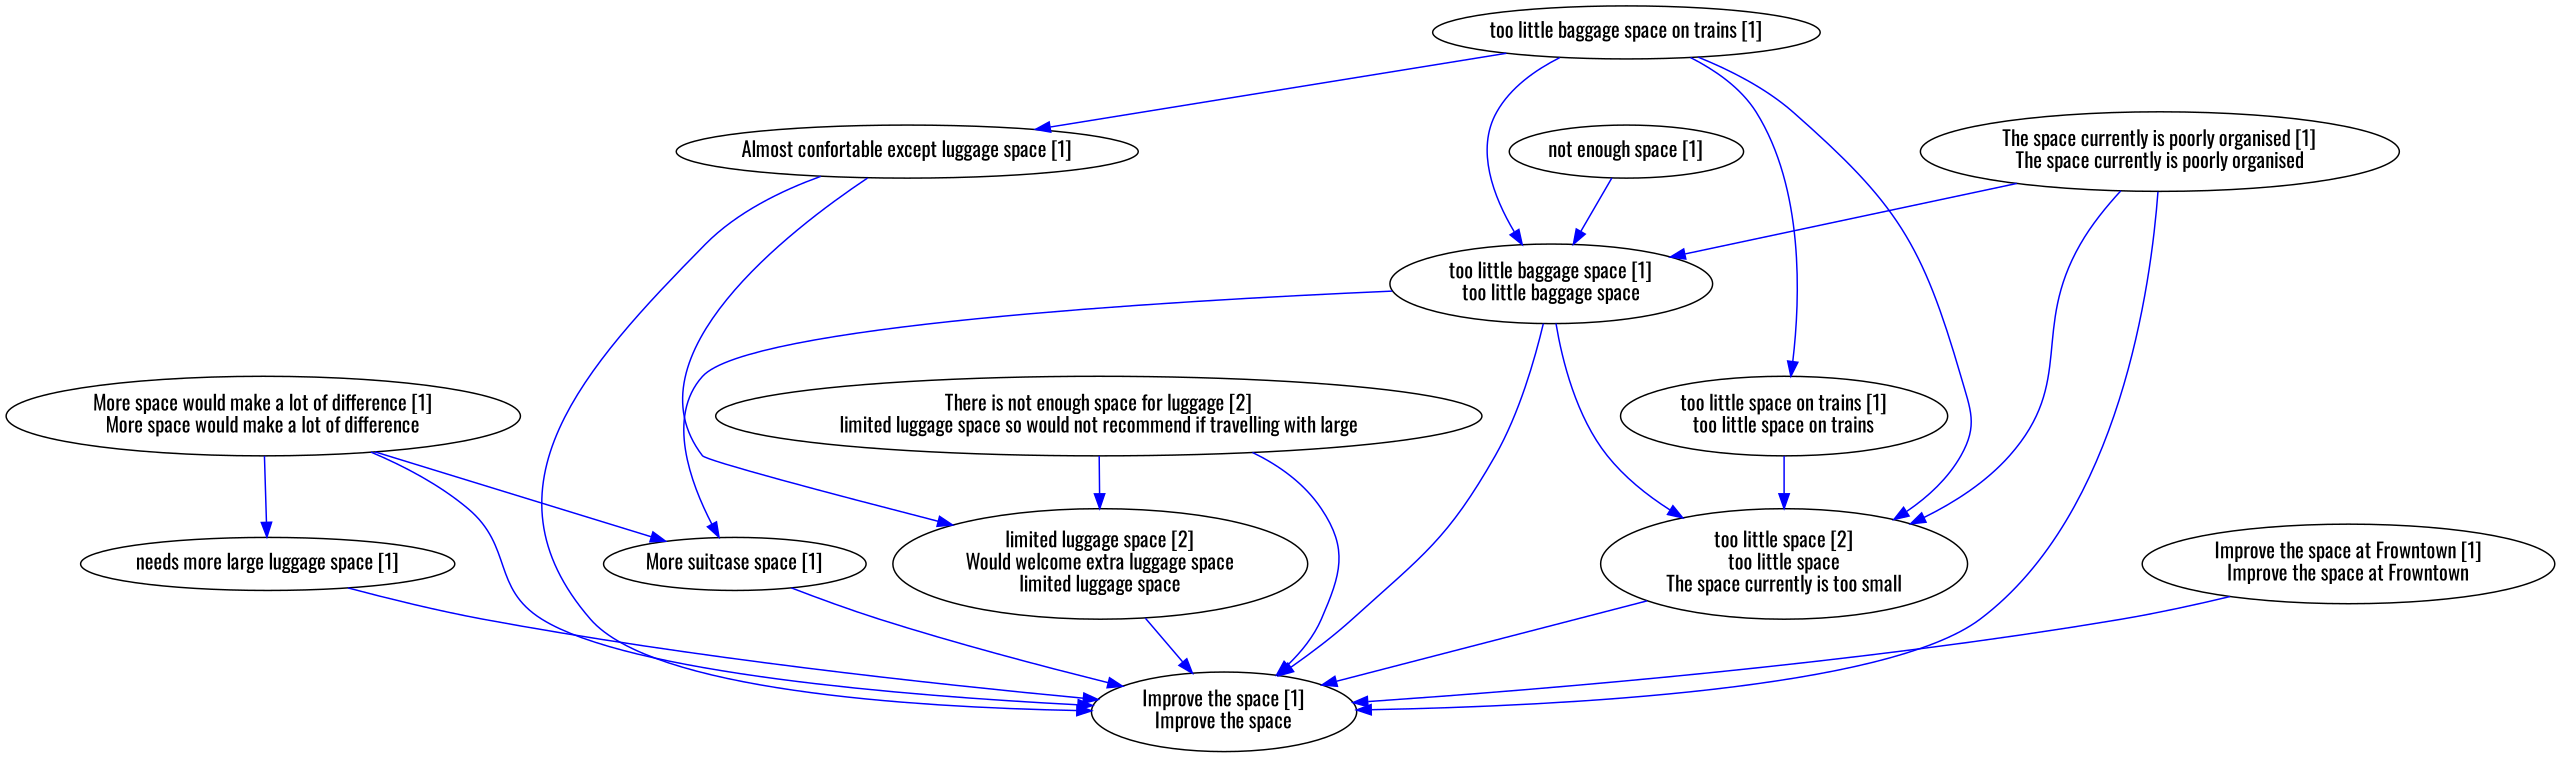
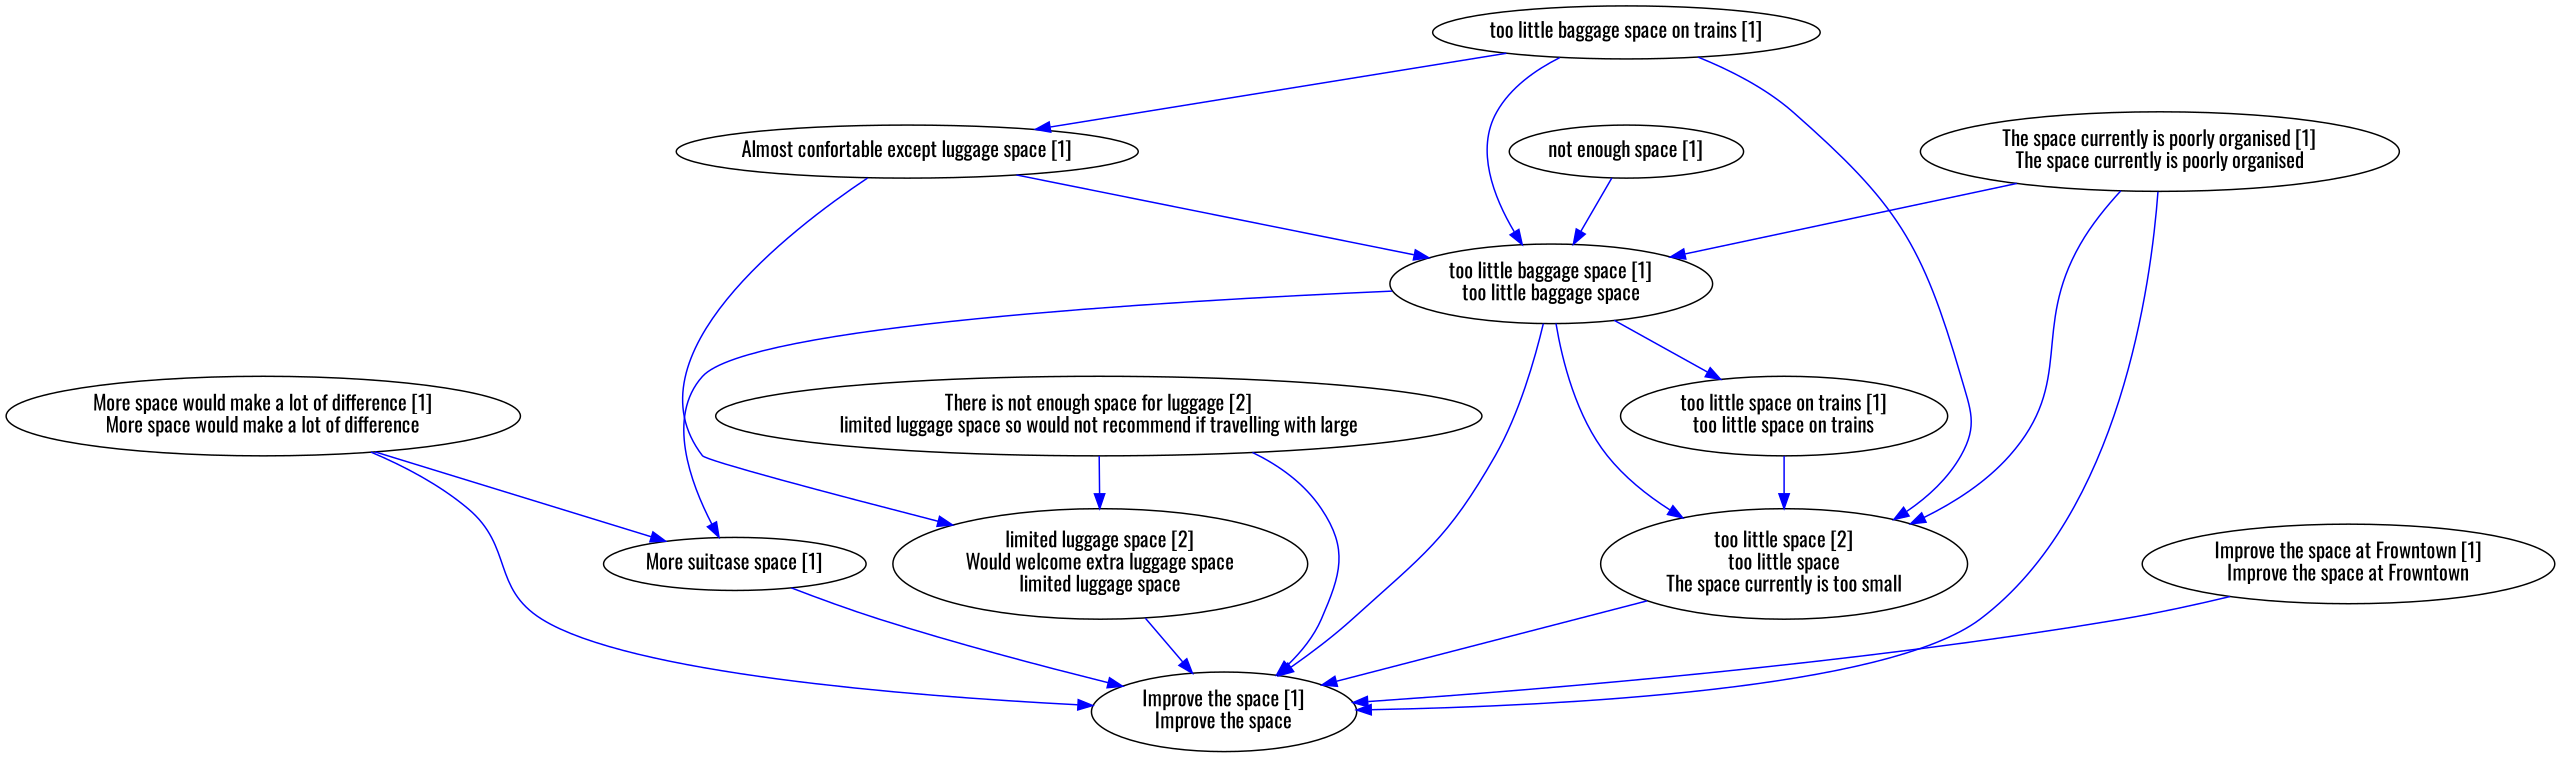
edge "too little baggage space on trains [1]" -> "too little space on trains [1] too little space on trains": now "too little baggage space [1] too little baggage space" -> "too little space on trains [1] too little space on trains"
node "needs more large luggage space [1]": removed
edge "Almost confortable except luggage space [1]" -> "Improve the space [1] Improve the space": now "Almost confortable except luggage space [1]" -> "too little baggage space [1] too little baggage space"
